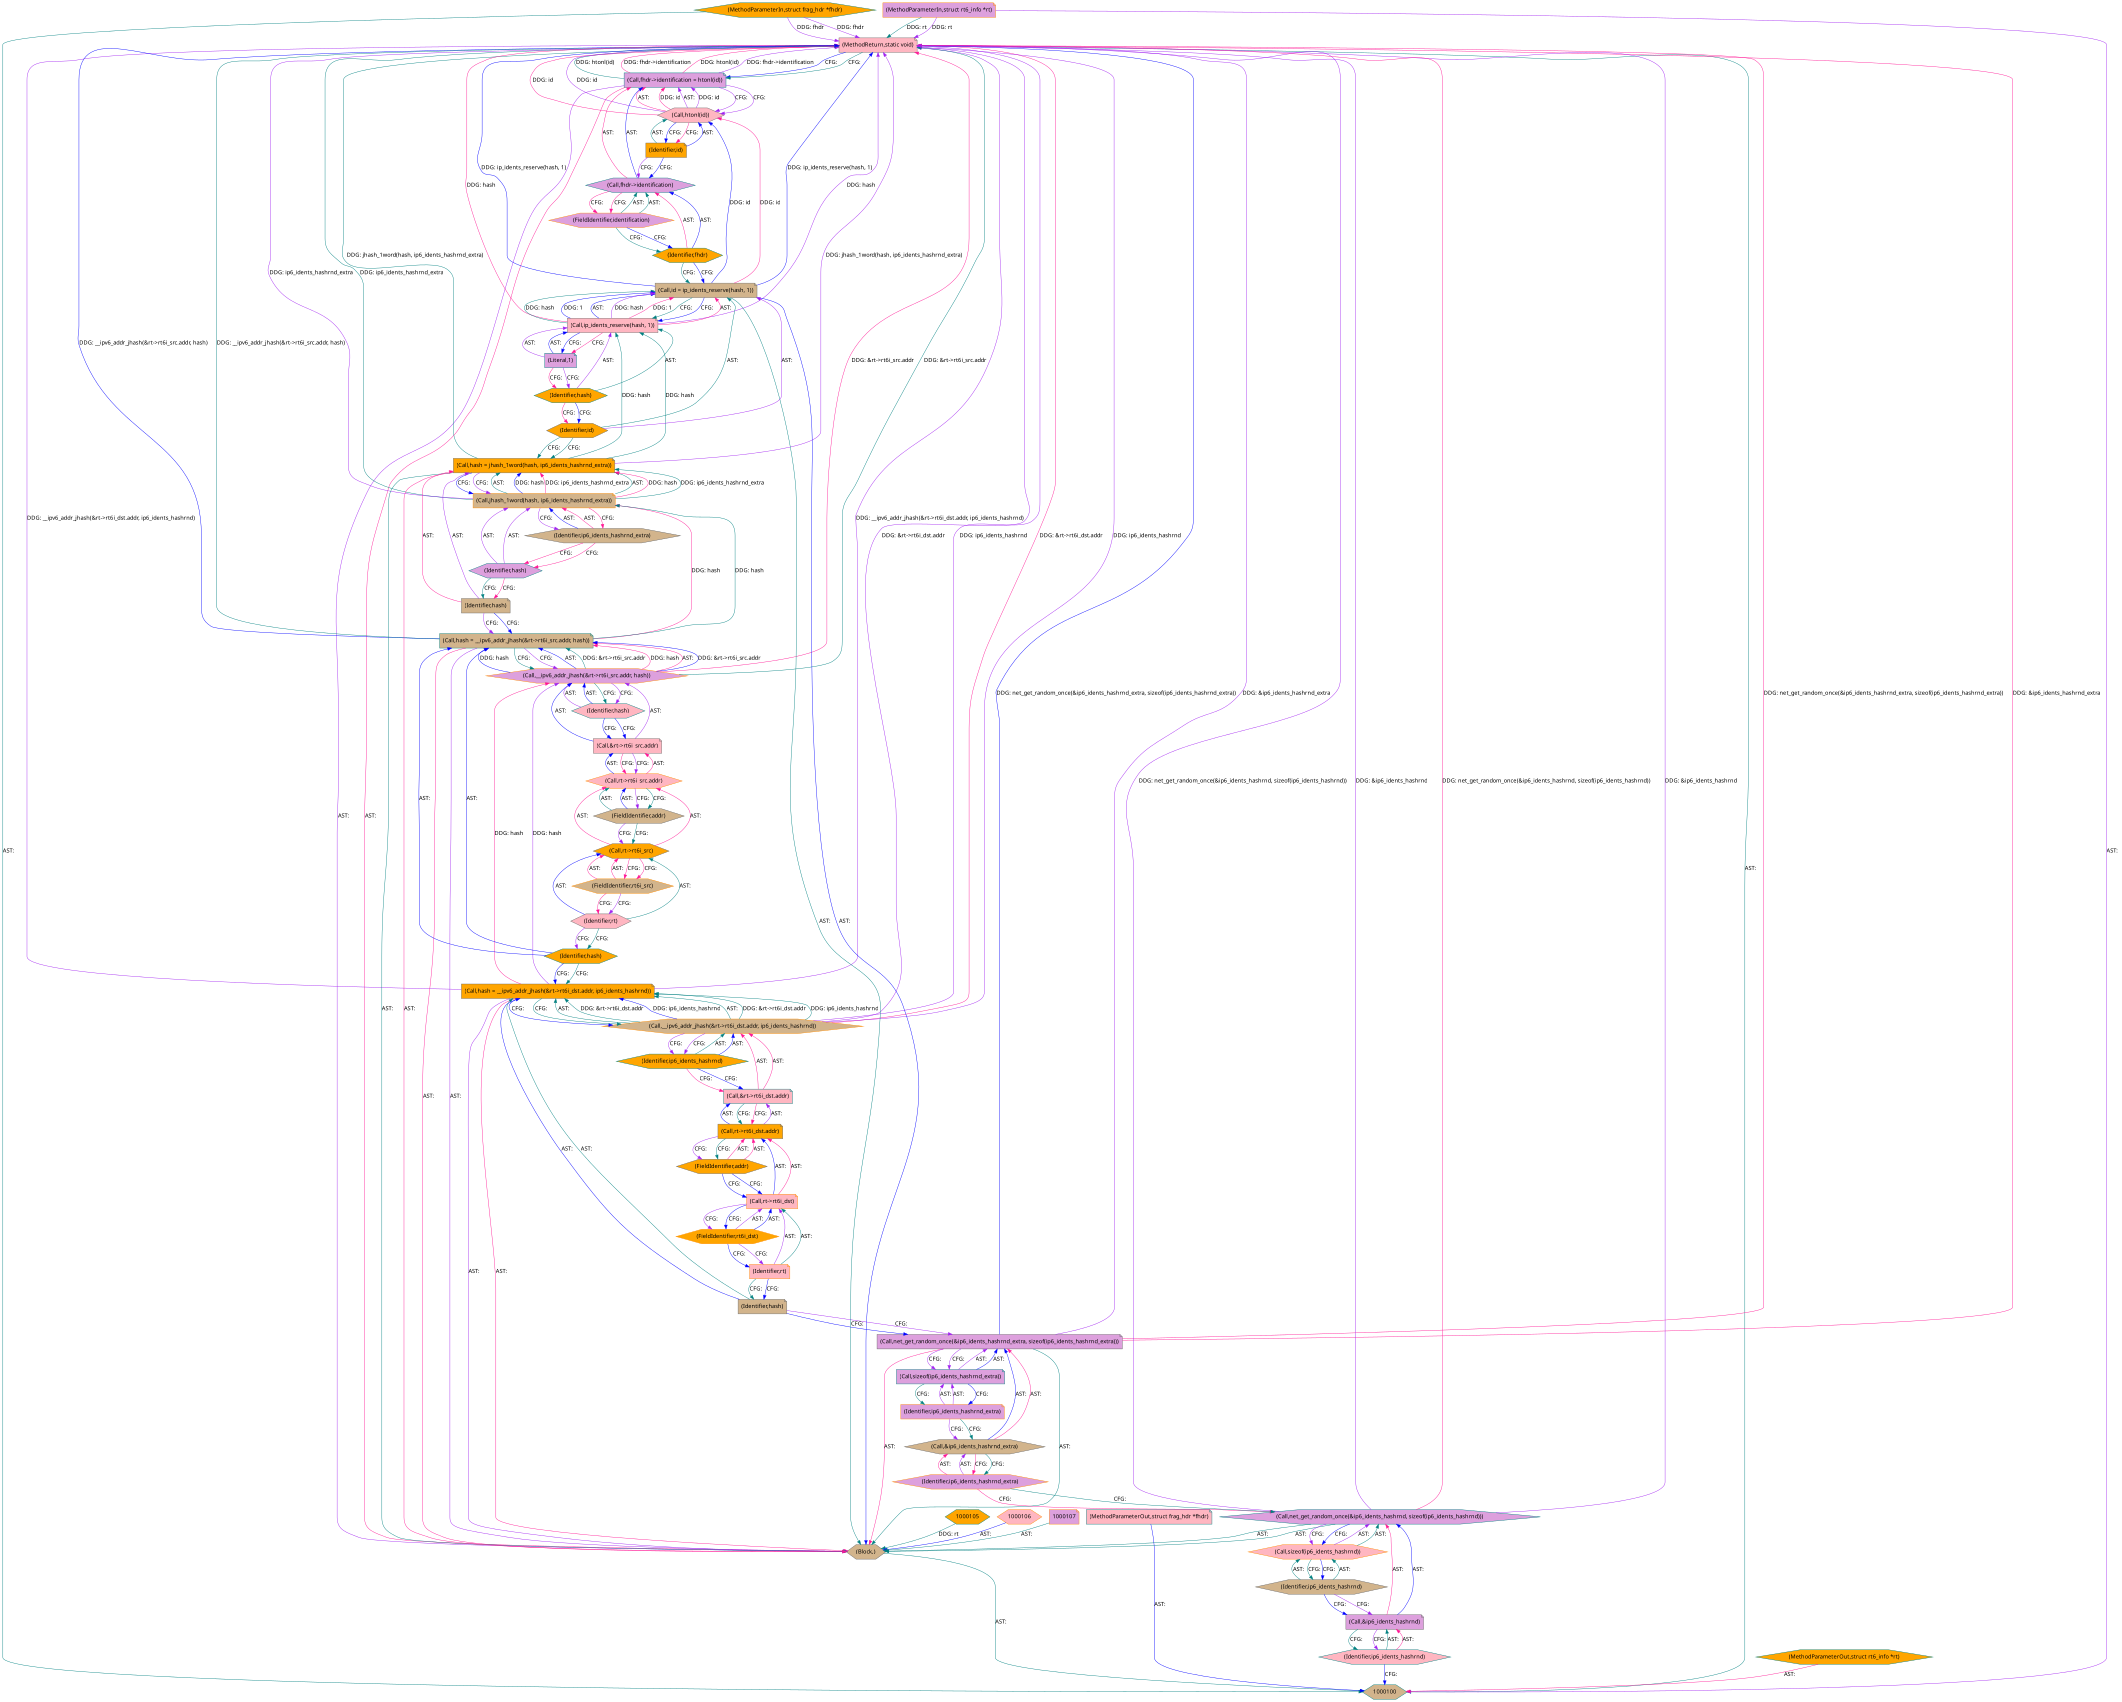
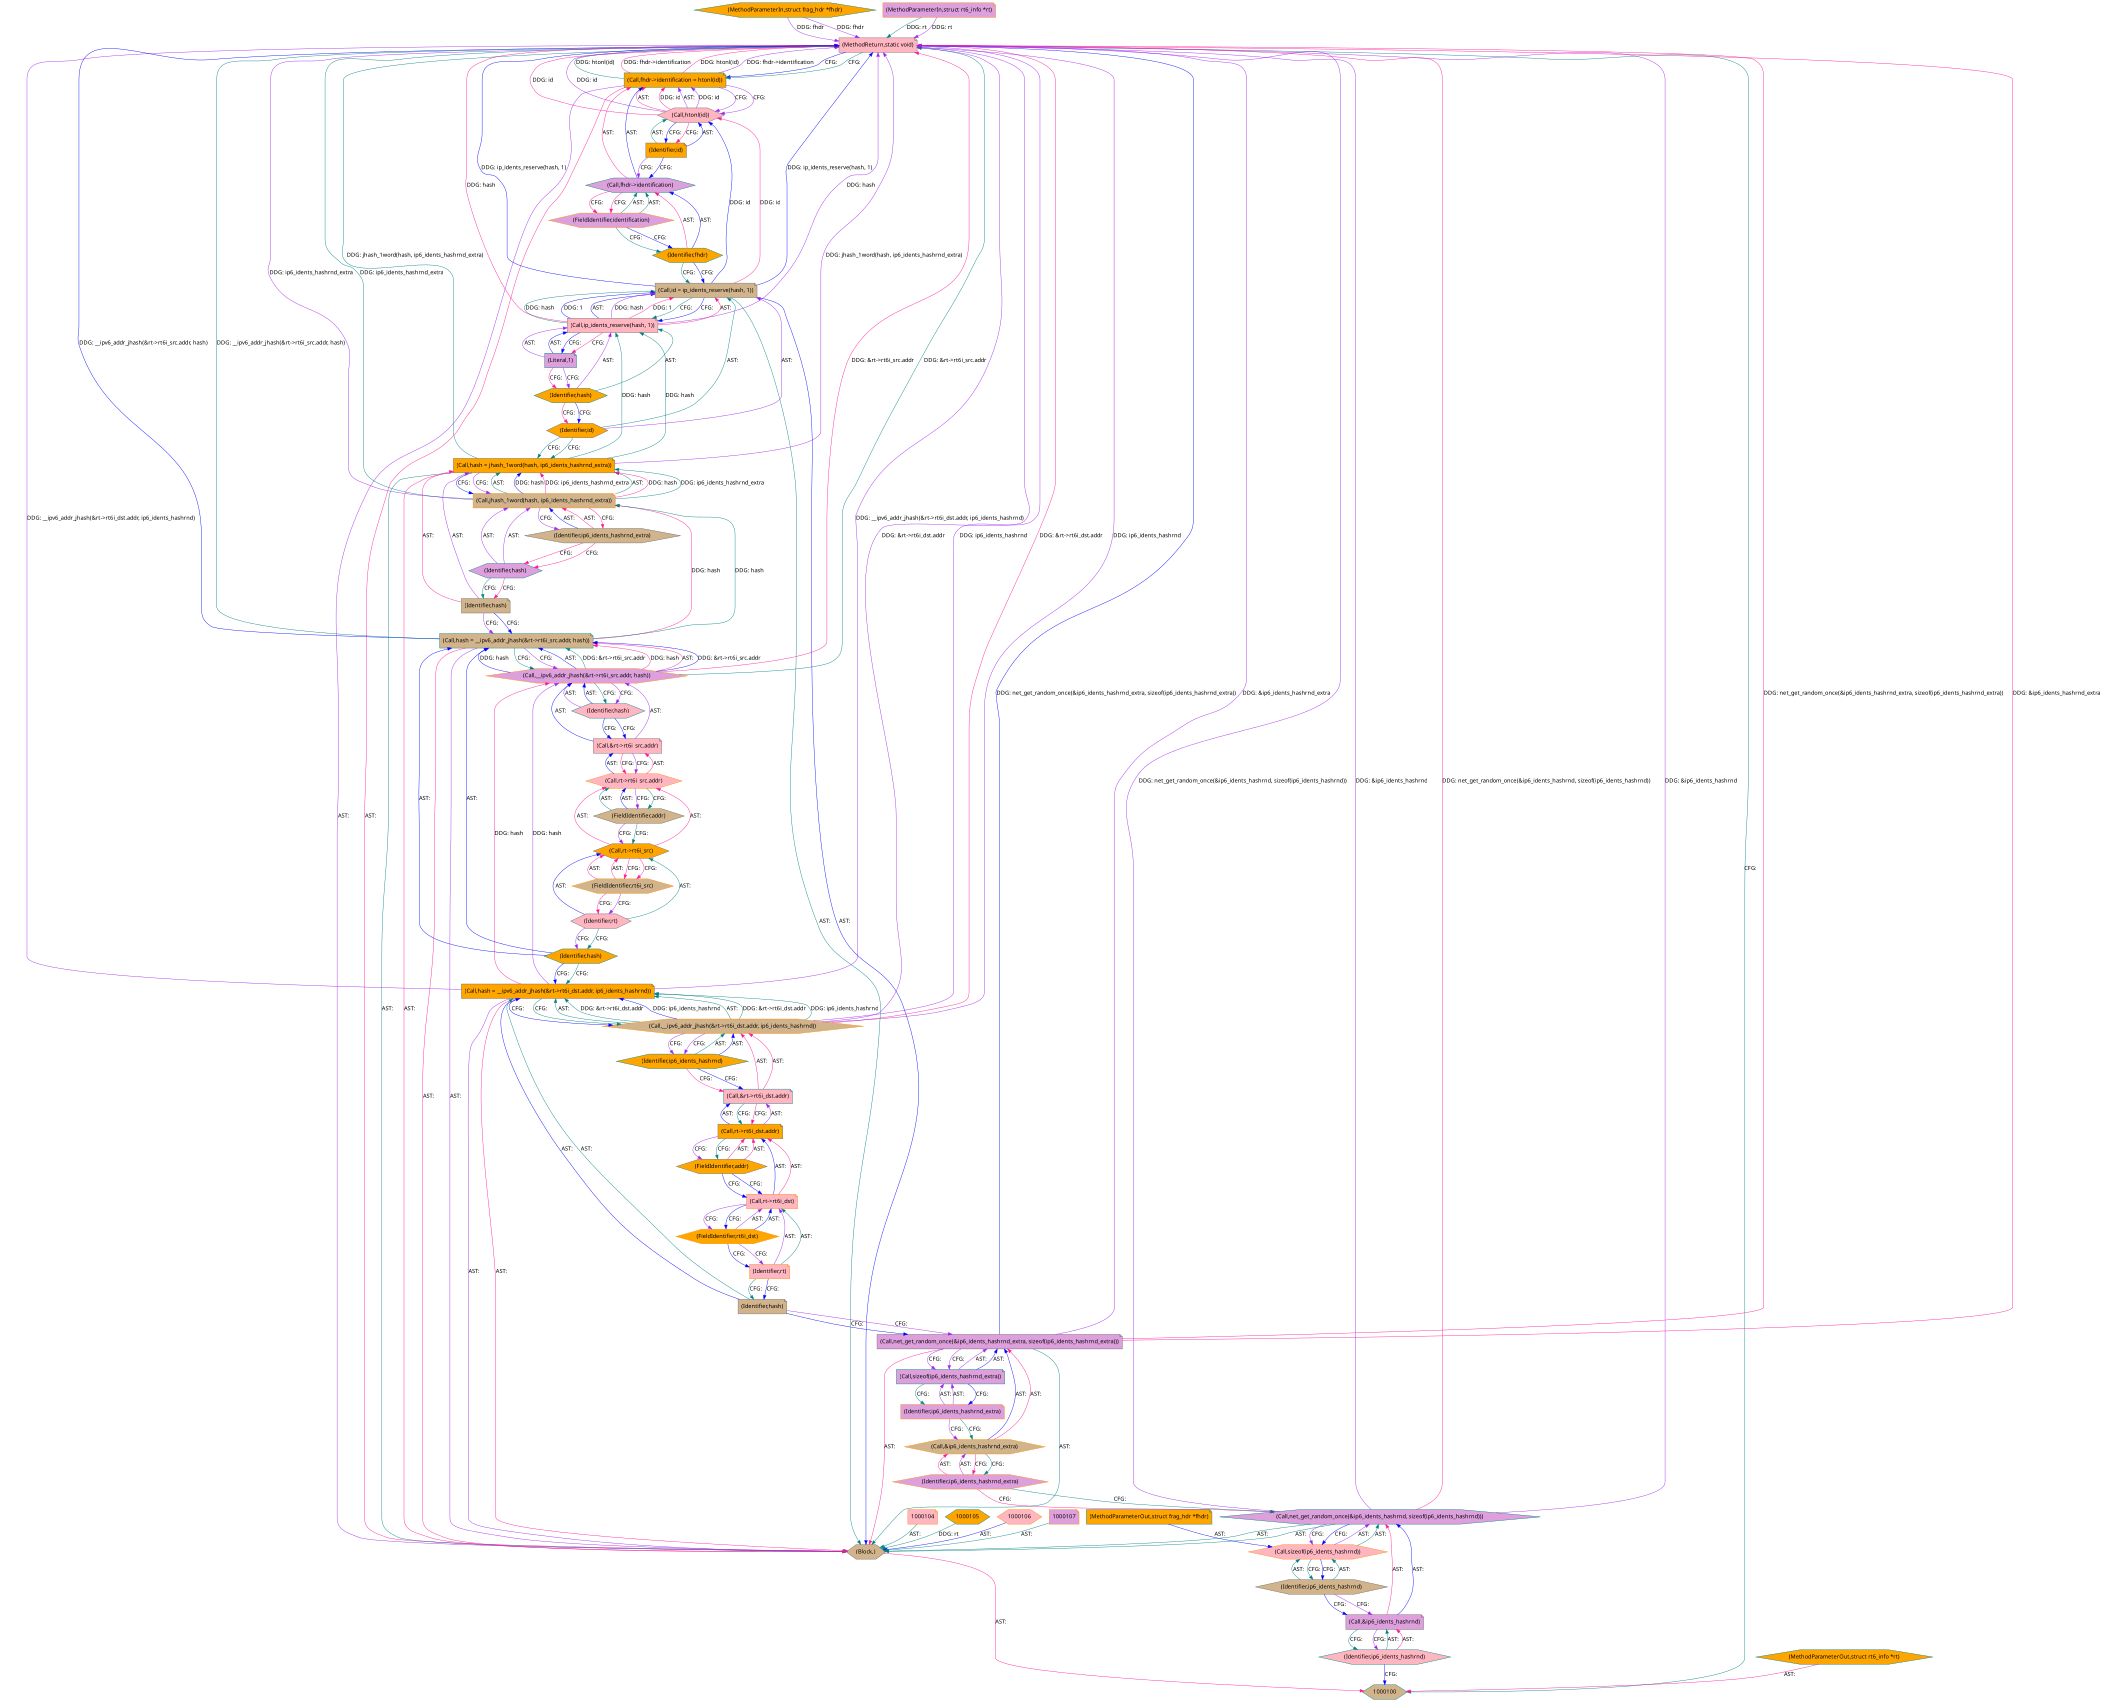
node "(Call,fhdr->identification = htonl(id))": fillcolor plum -> orange
edge "(MethodParameterIn,struct rt6_info *rt)" -> "1000100": removed, label "AST:"
edge "(MethodReturn,static void)" -> "1000100": label "AST: " -> "CFG: "
edge "(MethodParameterIn,struct frag_hdr *fhdr)" -> "1000100": removed, label "AST:"
node "(Call,&ip6_idents_hashrnd_extra)": color gray40 -> darkorange
node "1000104": added
node "(MethodParameterOut,struct frag_hdr *fhdr)": fillcolor lightpink -> orange
edge "(MethodParameterOut,struct frag_hdr *fhdr)" -> "1000100": now "(MethodParameterOut,struct frag_hdr *fhdr)" -> "(Call,sizeof(ip6_idents_hashrnd))"
edge "(Block,)" -> "1000100": color teal -> deeppink
